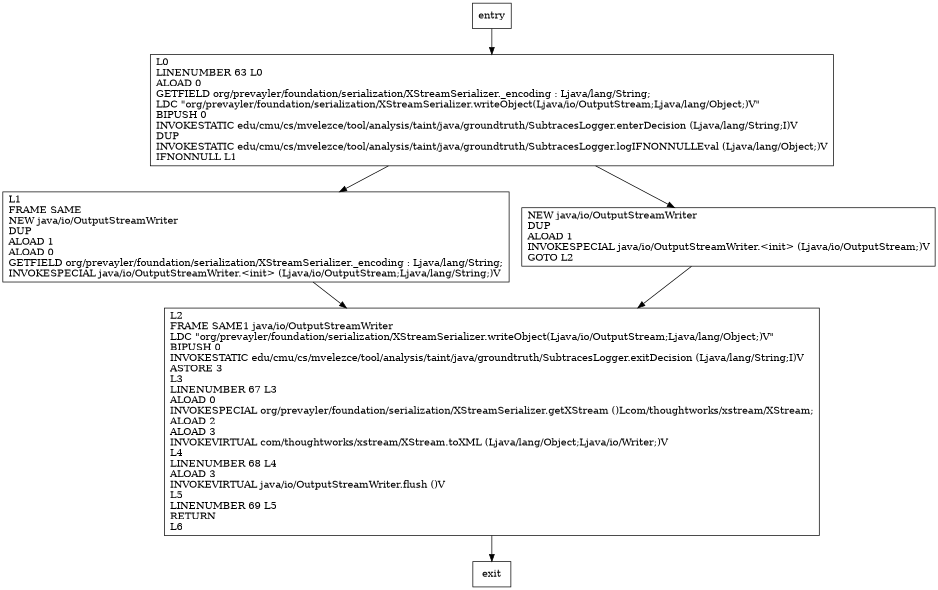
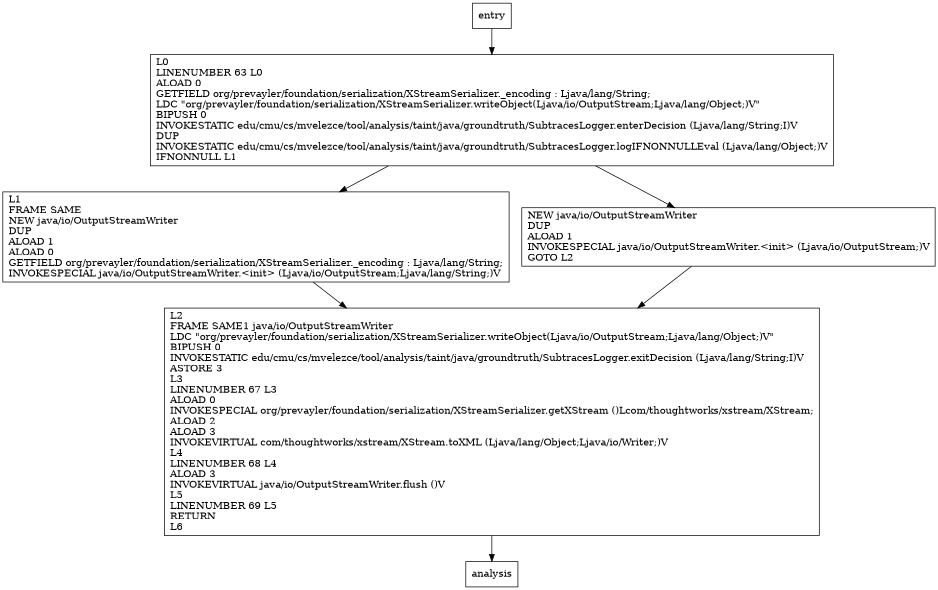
node "exit": label "exit" -> "analysis"
